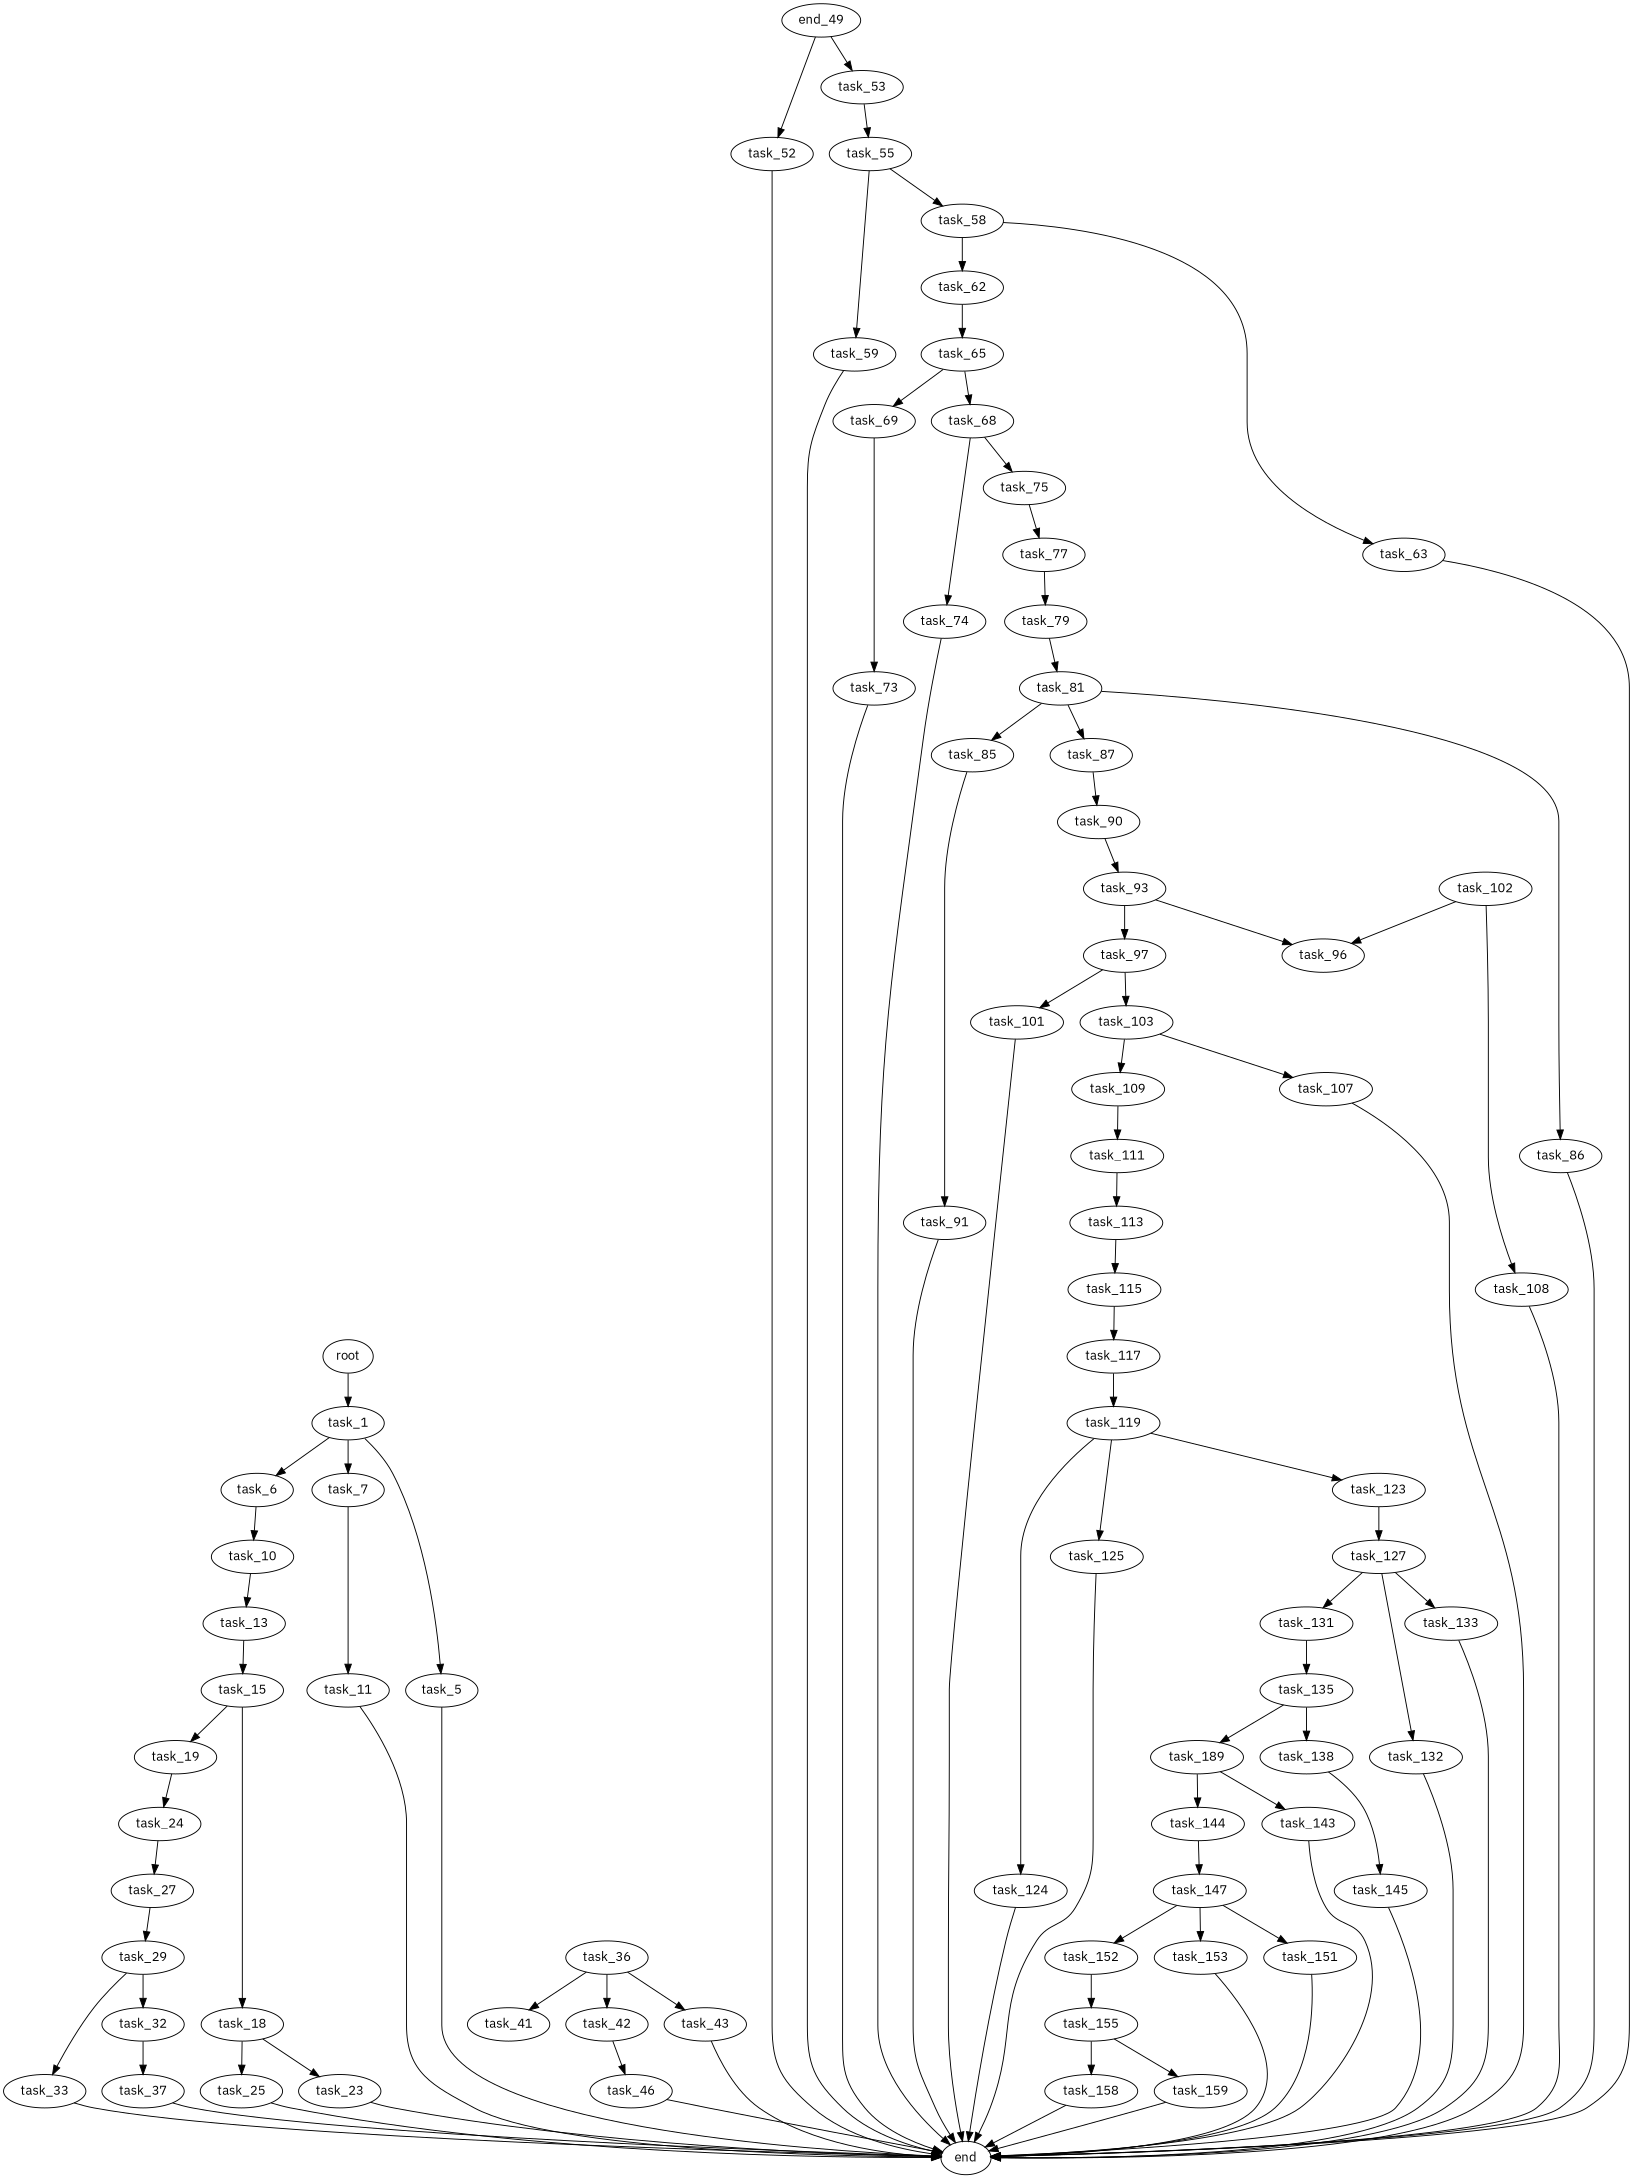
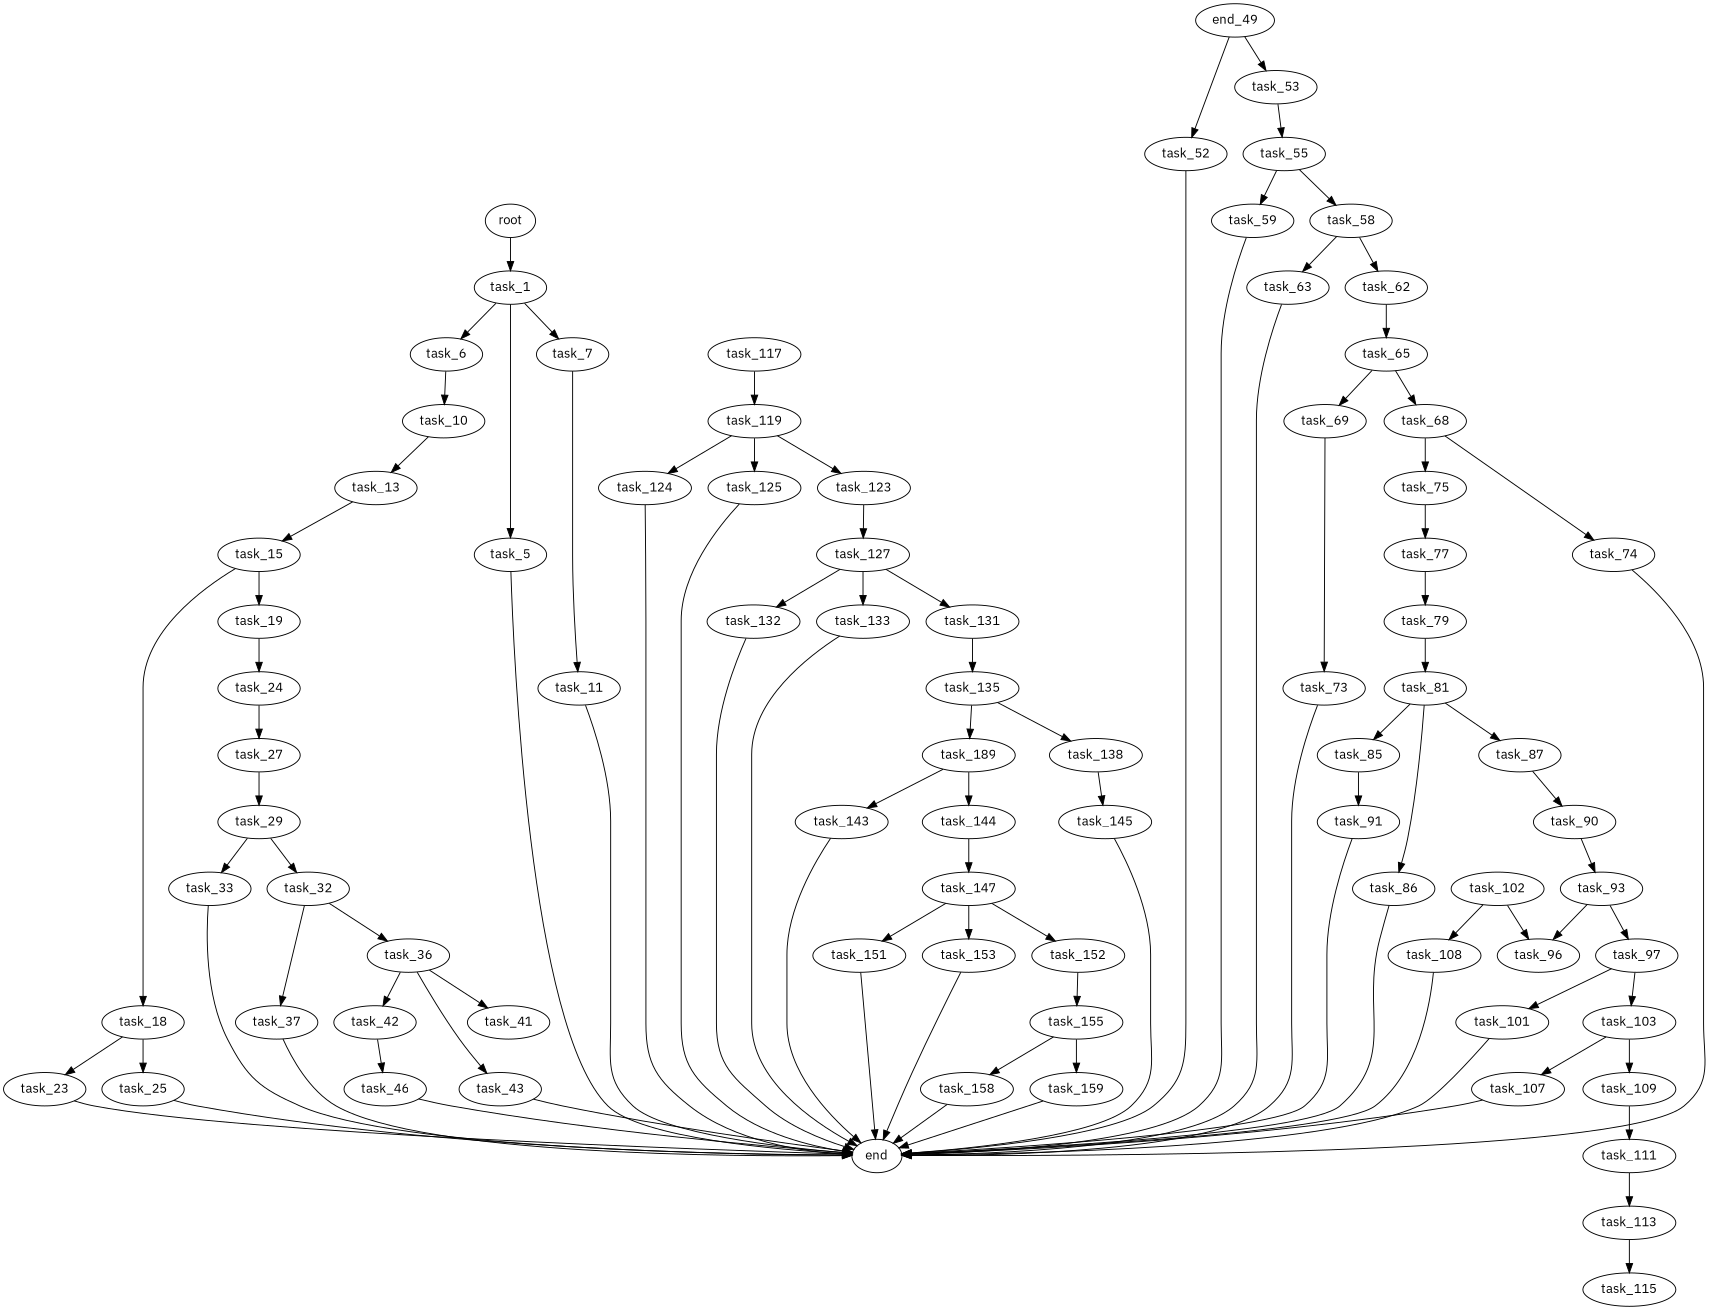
edge "task_32" -> "task_36": added
edge "task_115" -> "task_117": removed
